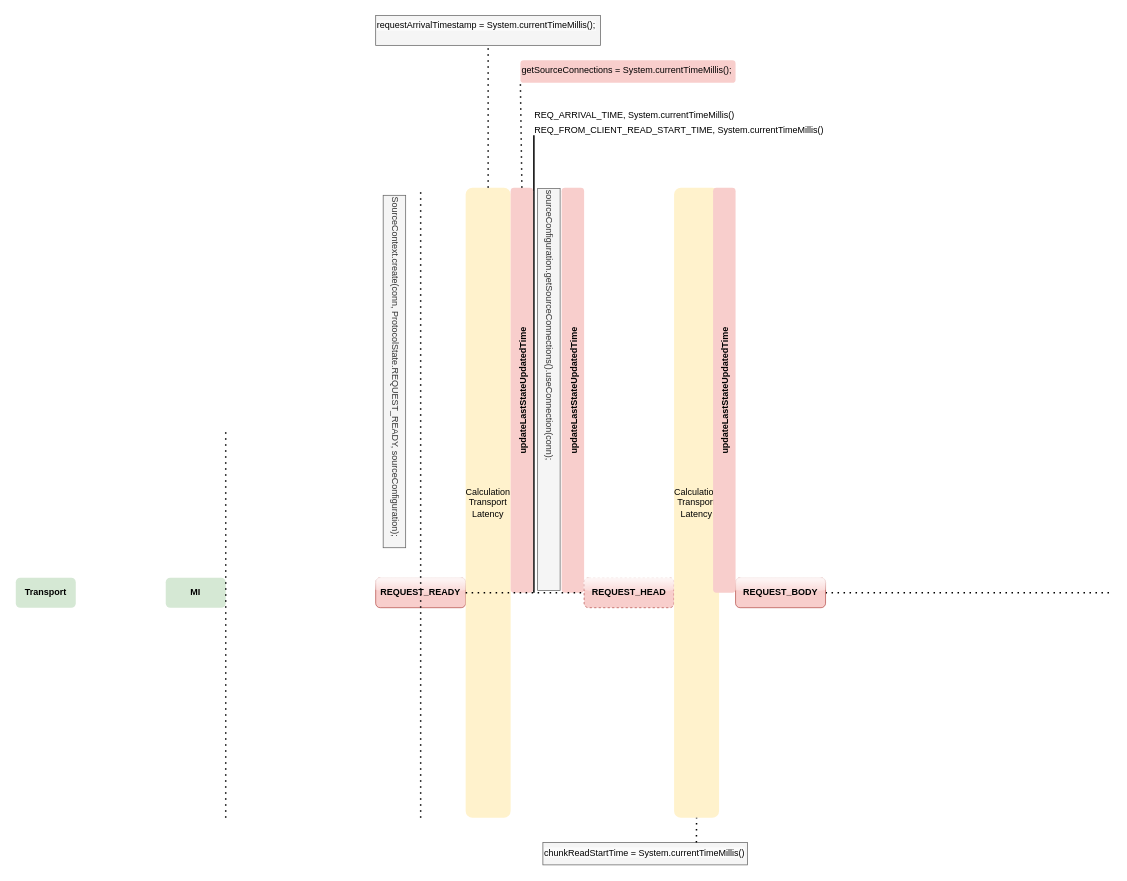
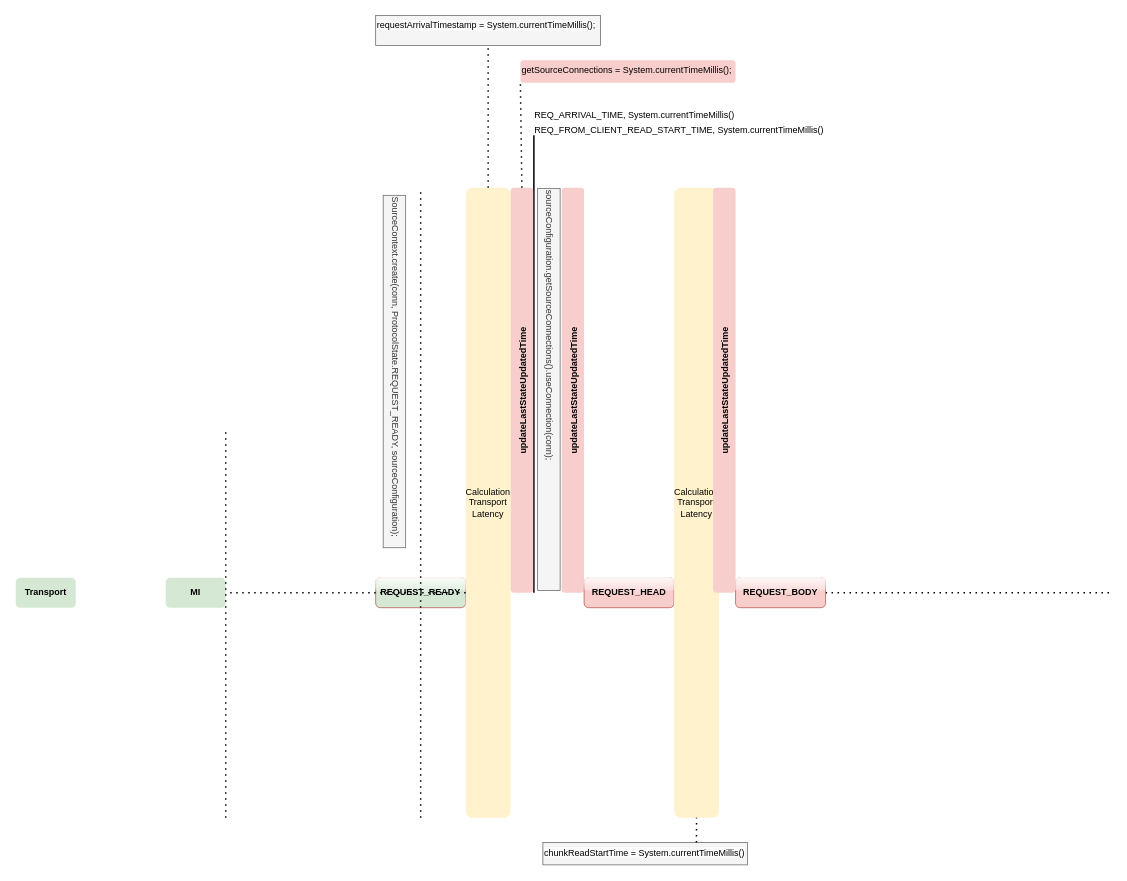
node "REQUEST_READY": fillcolor #f8cecc -> #d5e8d4
edge "REQUEST_READY" -- "REQUEST_HEAD": now "REQUEST_READY" -- "MI"
node "REQUEST_HEAD": style dashed -> solid
